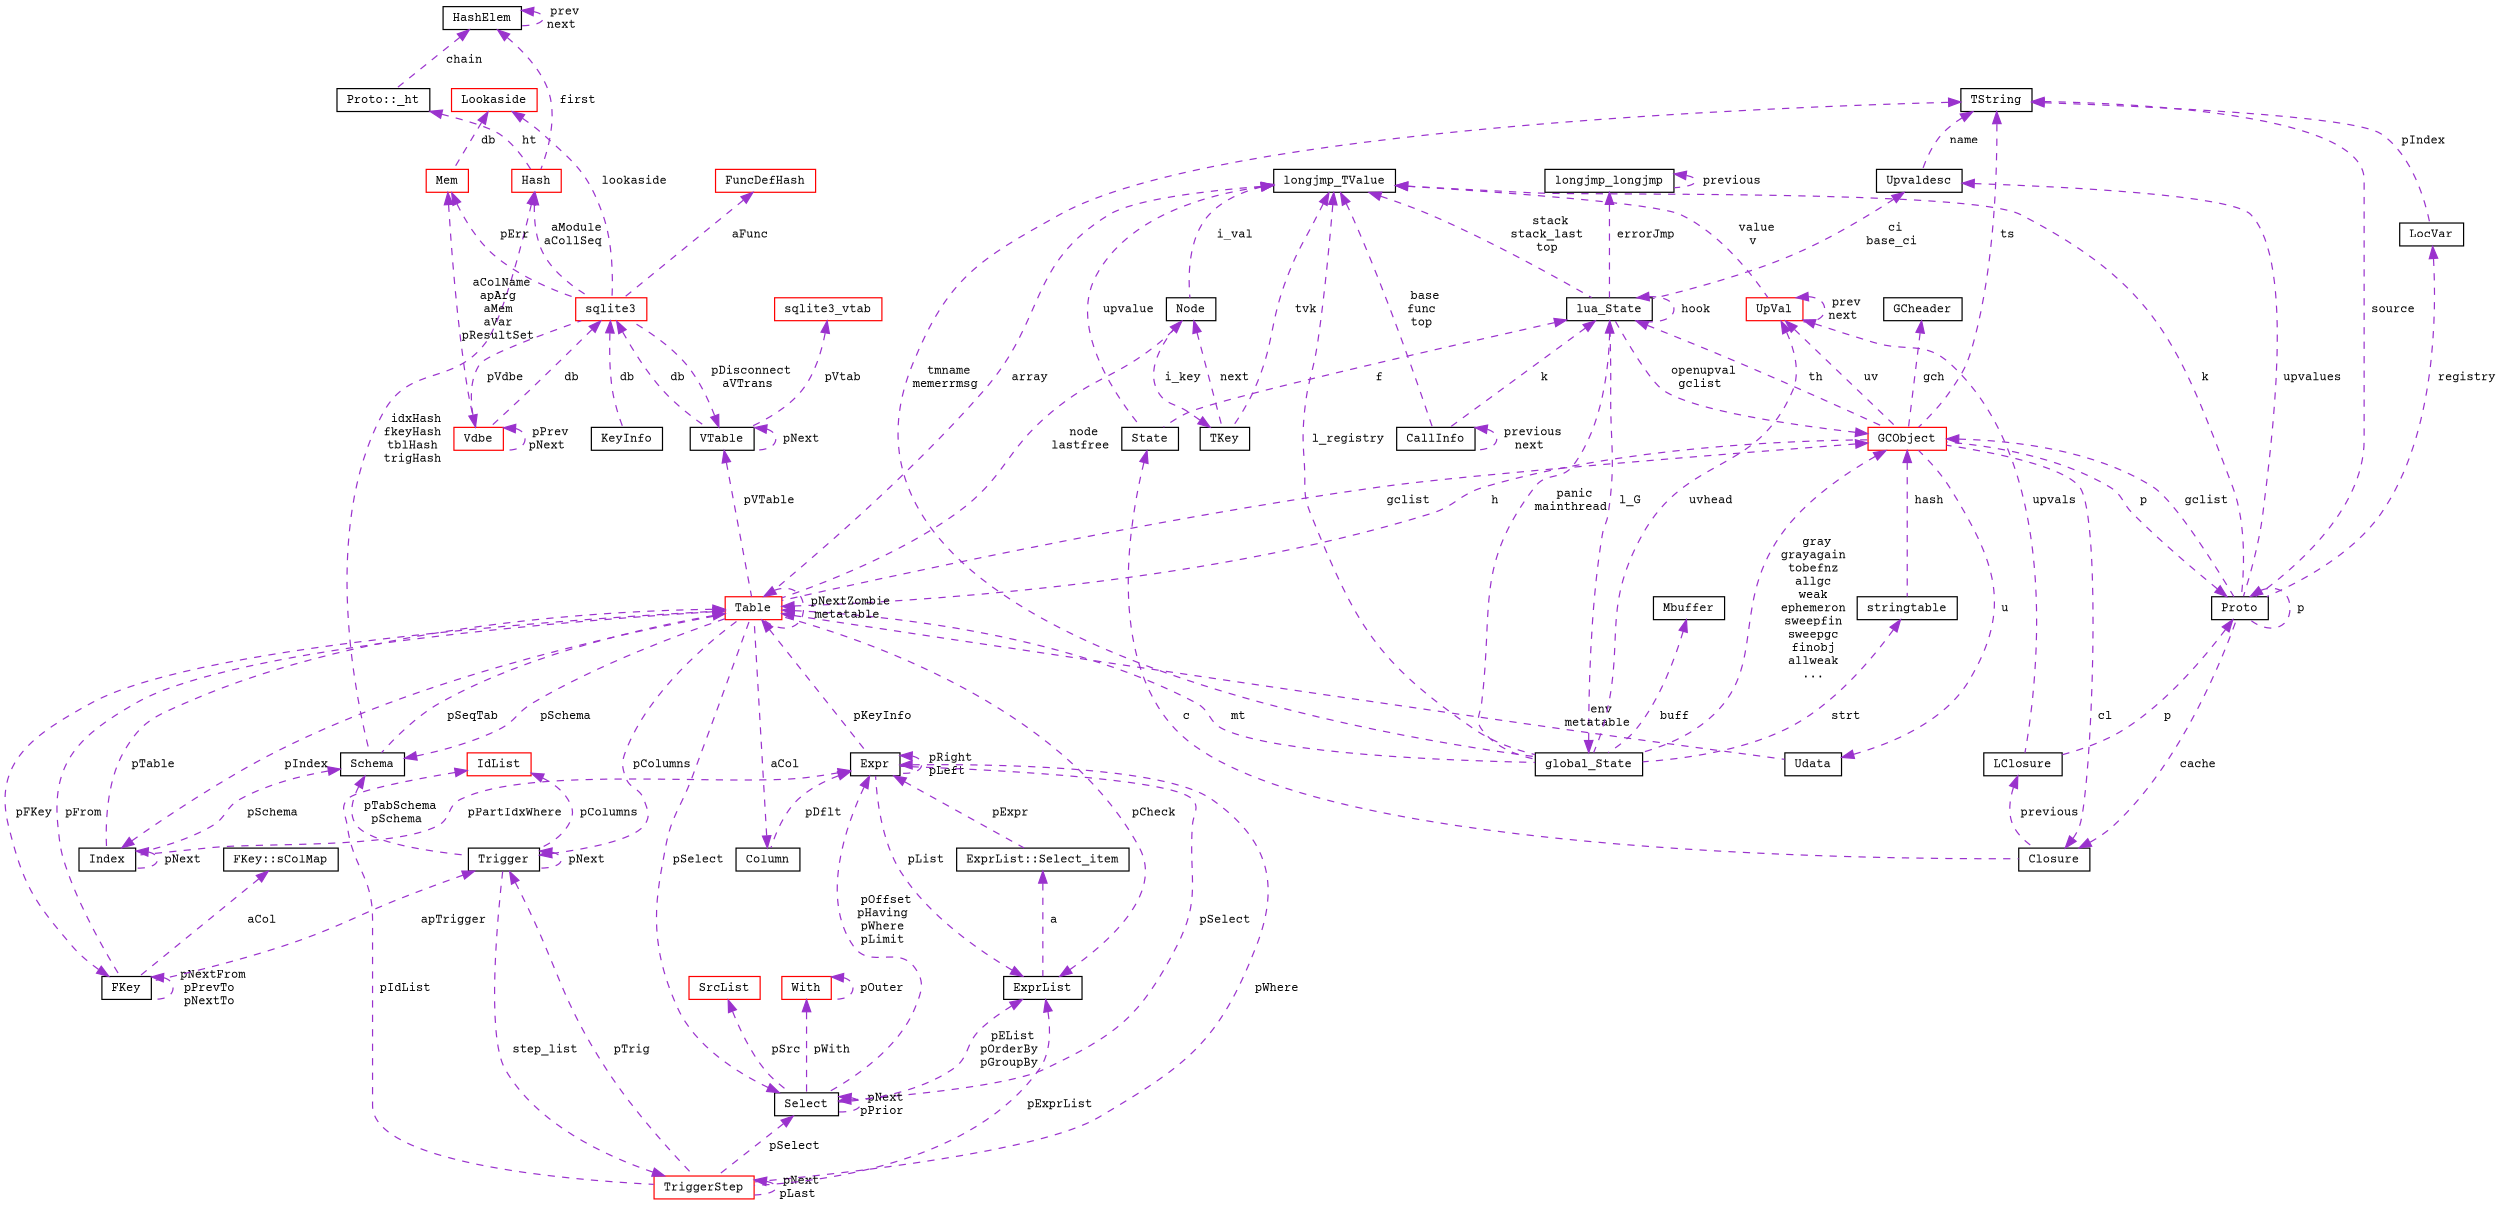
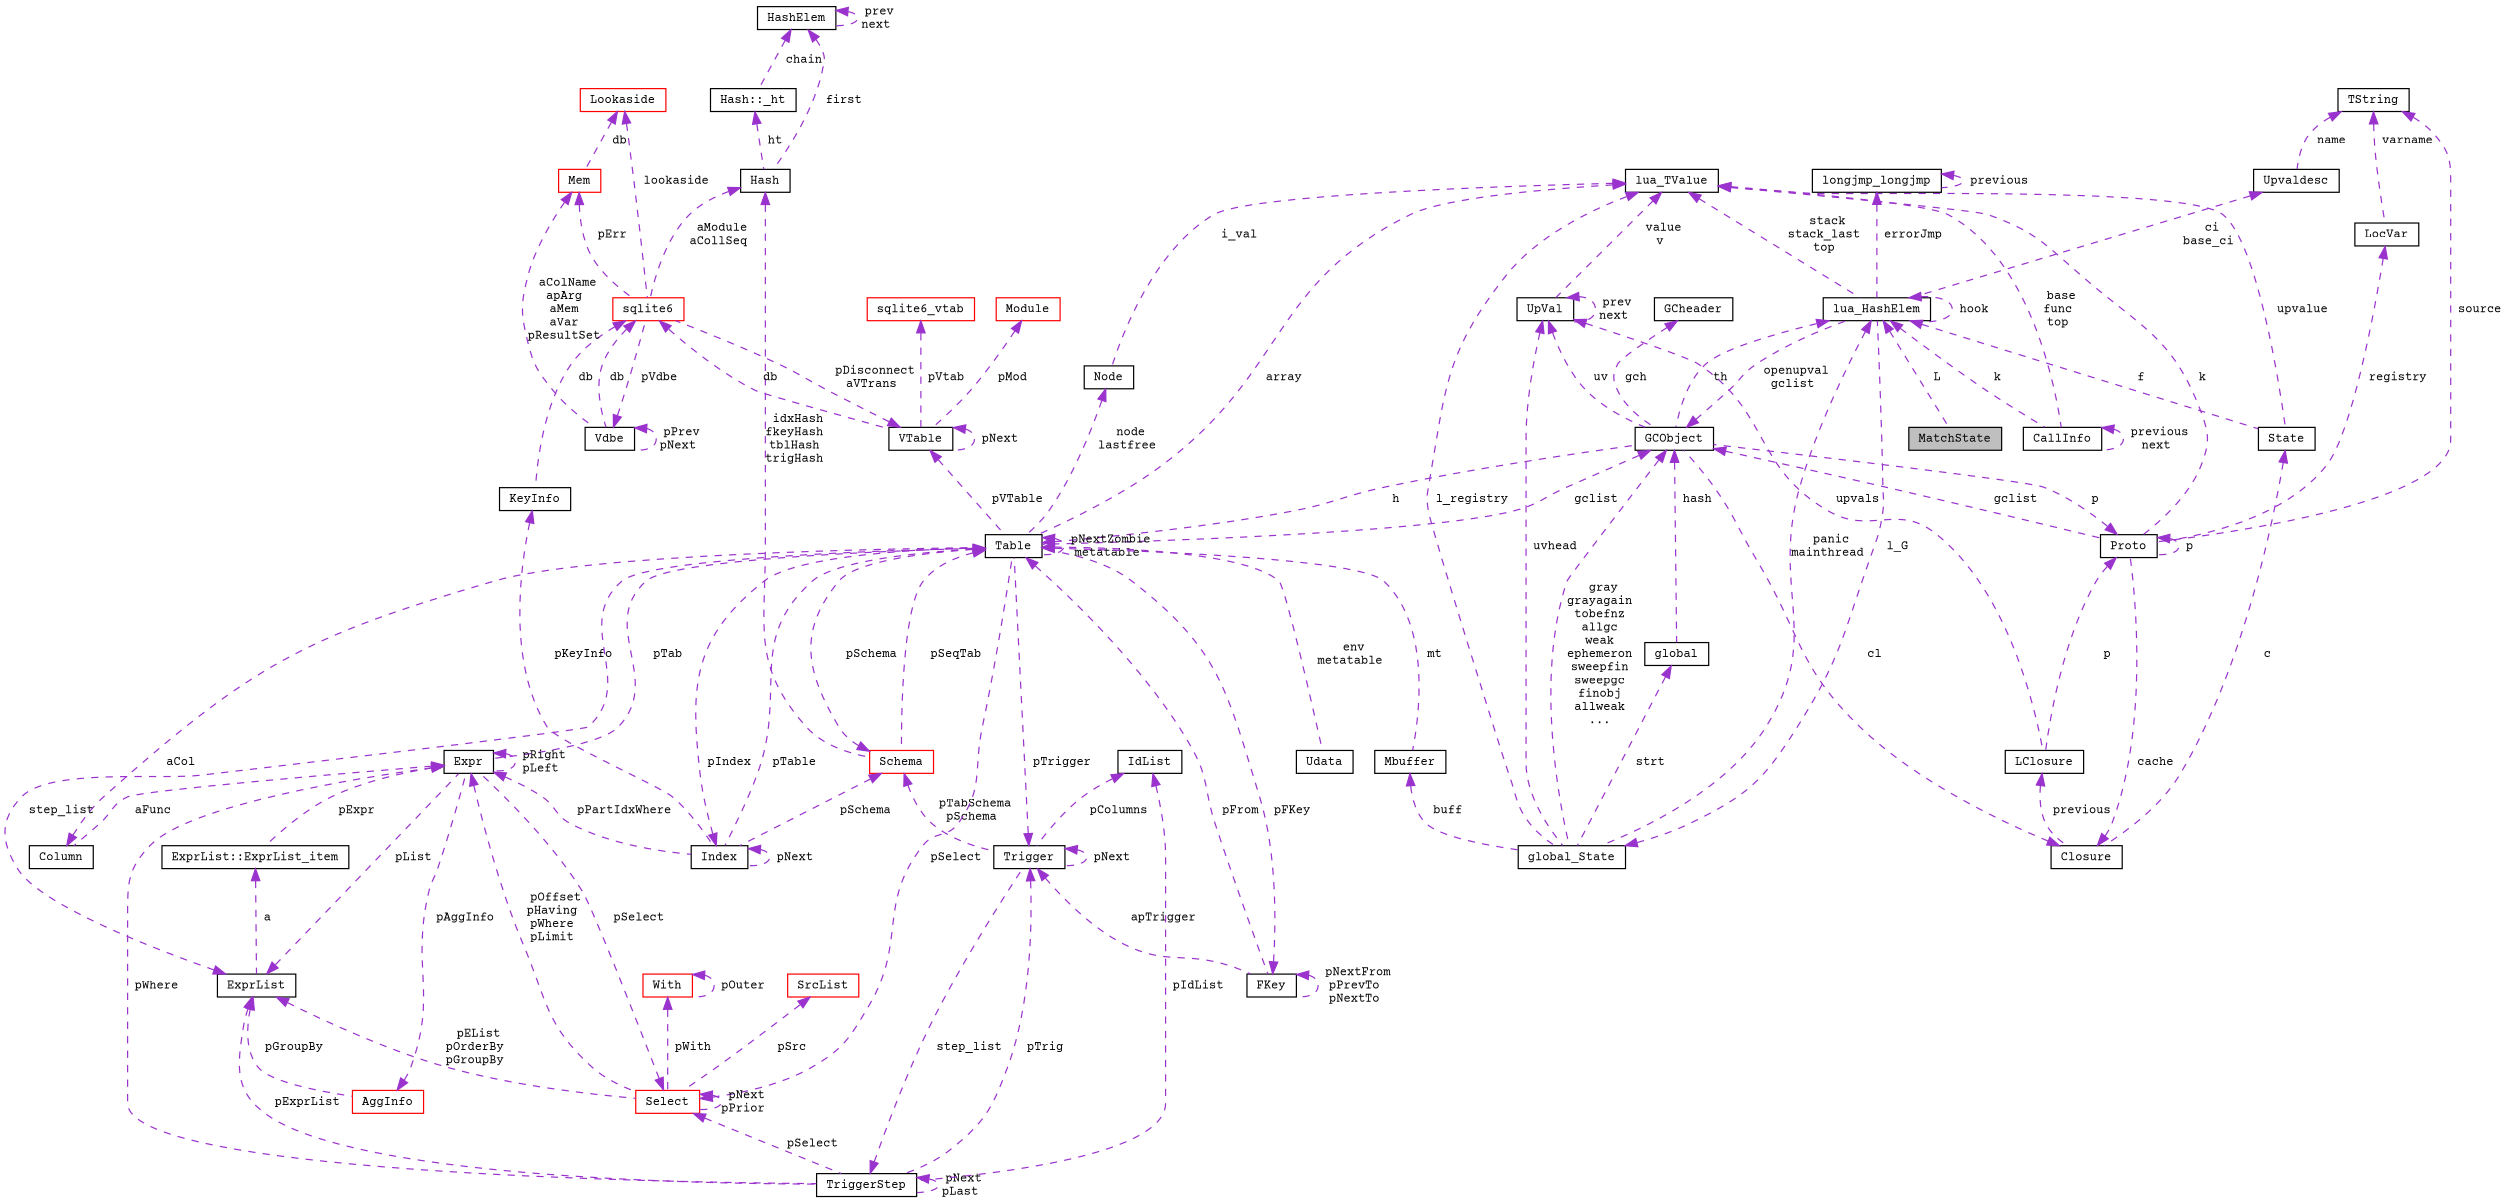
node "Proto::_ht": label "Proto::_ht" -> "Hash::_ht"
edge "LocVar" -> "TString": label " pIndex" -> " varname"
node "Hash": color red -> black
node "FuncDefHash": removed
node "longjmp_TValue": label "longjmp_TValue" -> "lua_TValue"
edge "global_State" -> "TString": removed, label "tmname memerrmsg"
edge "Proto" -> "Upvaldesc": removed, label "upvalues"
edge "GCObject" -> "TString": removed, label "ts"
node "sqlite3": label "sqlite3" -> "sqlite6"
node "sqlite3_vtab": label "sqlite3_vtab" -> "sqlite6_vtab"
node "Module": added
node "lua_State": label "lua_State" -> "lua_HashElem"
node "UpVal": color red -> black
node "Vdbe": color red -> black
node "TKey": removed
node "GCObject": color red -> black
node "MatchState": added
node "Table": color red -> black
node "stringtable": label "stringtable" -> "global"
edge "GCObject" -> "Udata": removed, label "u"
edge "global_State" -> "Table": now "Mbuffer" -> "Table"
edge "Expr" -> "Table": label " pKeyInfo" -> " pTab"
edge "Index" -> "KeyInfo": added, label "pKeyInfo"
node "Schema": color black -> red
node "IdList": color red -> black
edge "Table" -> "Trigger": label " pColumns" -> " pTrigger"
edge "Column" -> "Expr": label " pDflt" -> " aFunc"
edge "Table" -> "ExprList": label " pCheck" -> " step_list"
node "FKey::sColMap": removed
node "ExprList::Select_item": label "ExprList::Select_item" -> "ExprList::ExprList_item"
node "AggInfo": added
node "Select": color black -> red
node "TriggerStep": color red -> black
